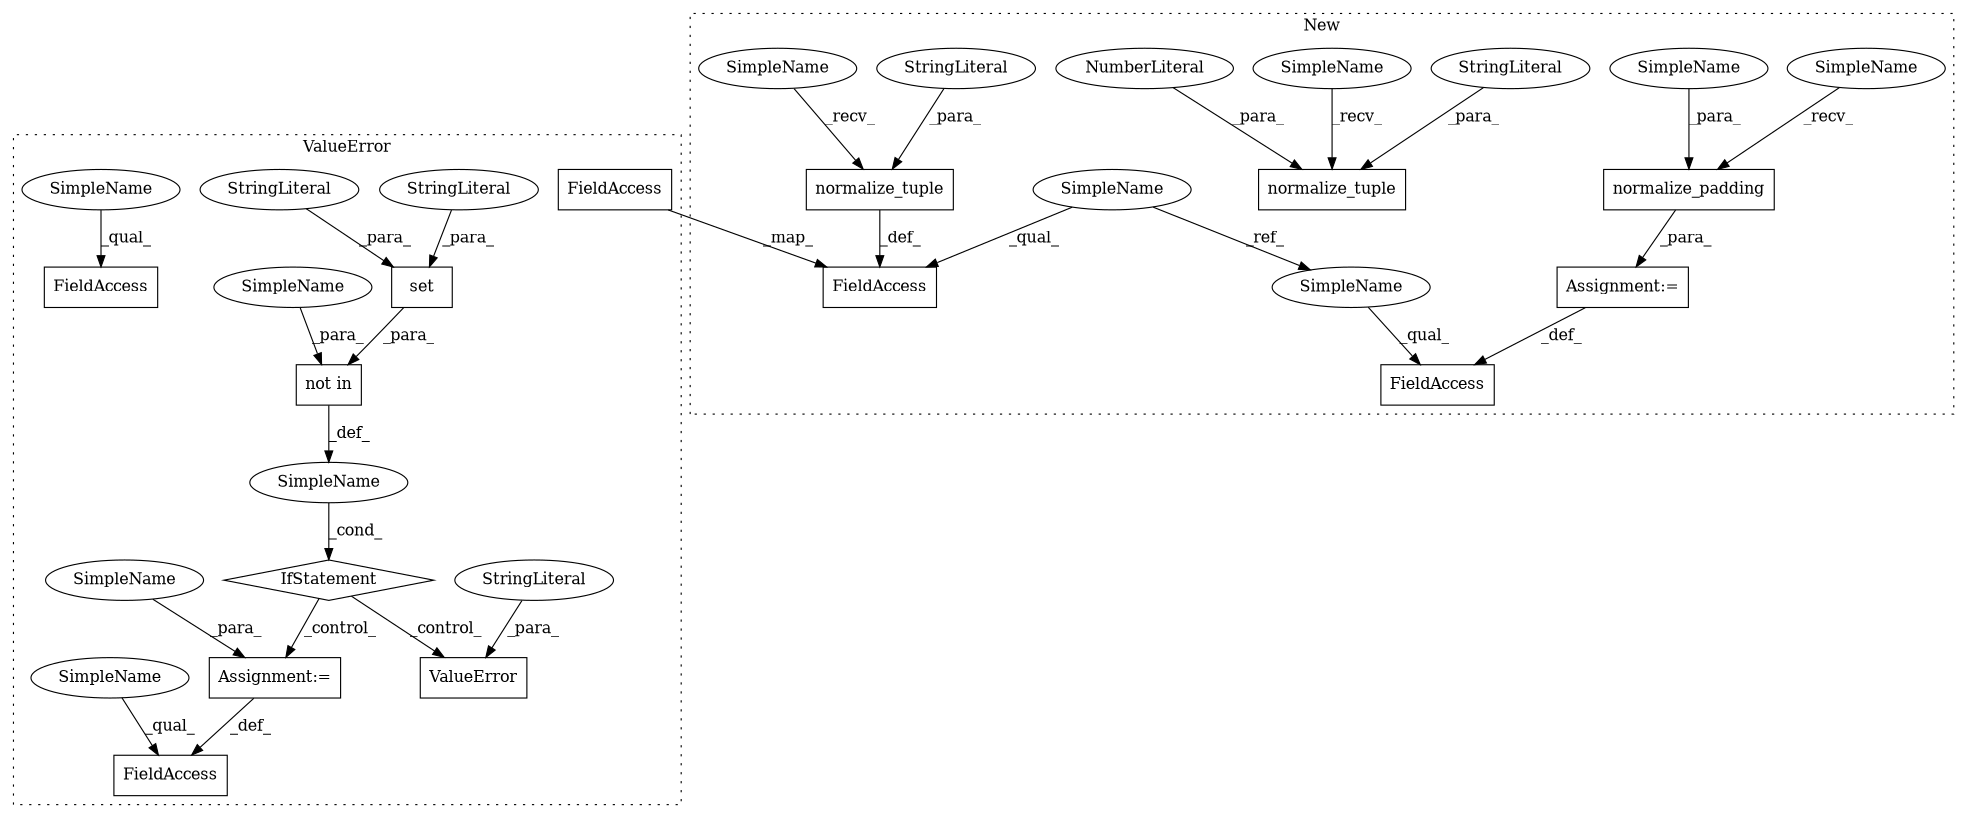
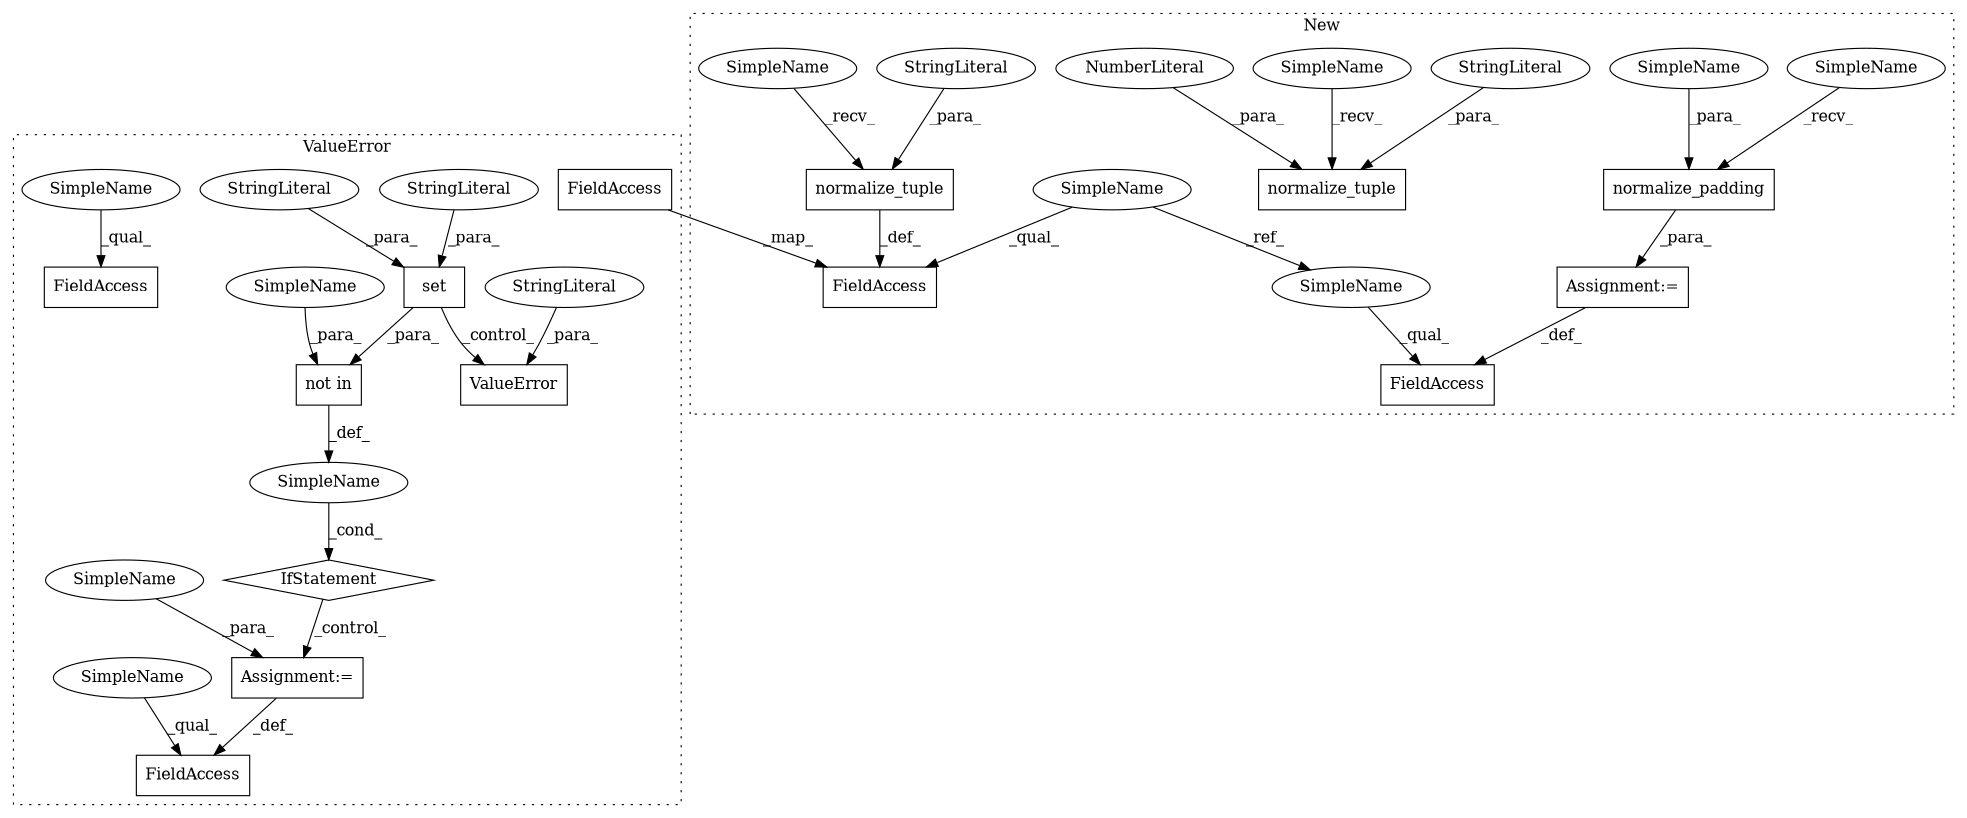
edge "IfStatement" -> "ValueError": now "set" -> "ValueError"
